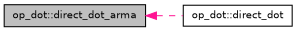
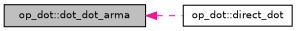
node "op_dot::direct_dot_arma": label "op_dot::direct_dot_arma" -> "op_dot::dot_dot_arma"
